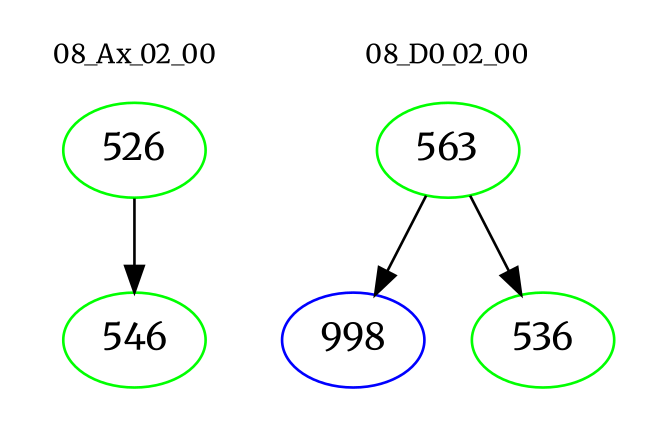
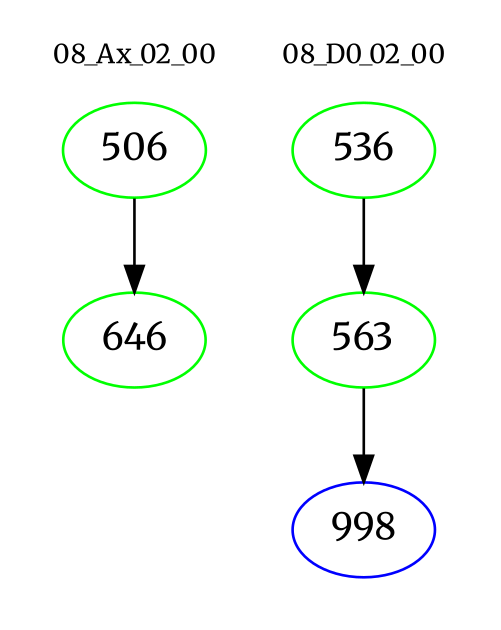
node "526": label "526" -> "506"
edge "563" -> "536": reversed
node "546": label "546" -> "646"
